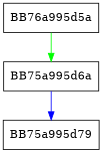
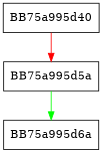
node "BB75a995d40": added
node "BB76a995d5a": label "BB76a995d5a" -> "BB75a995d5a"
node "BB75a995d79": removed
